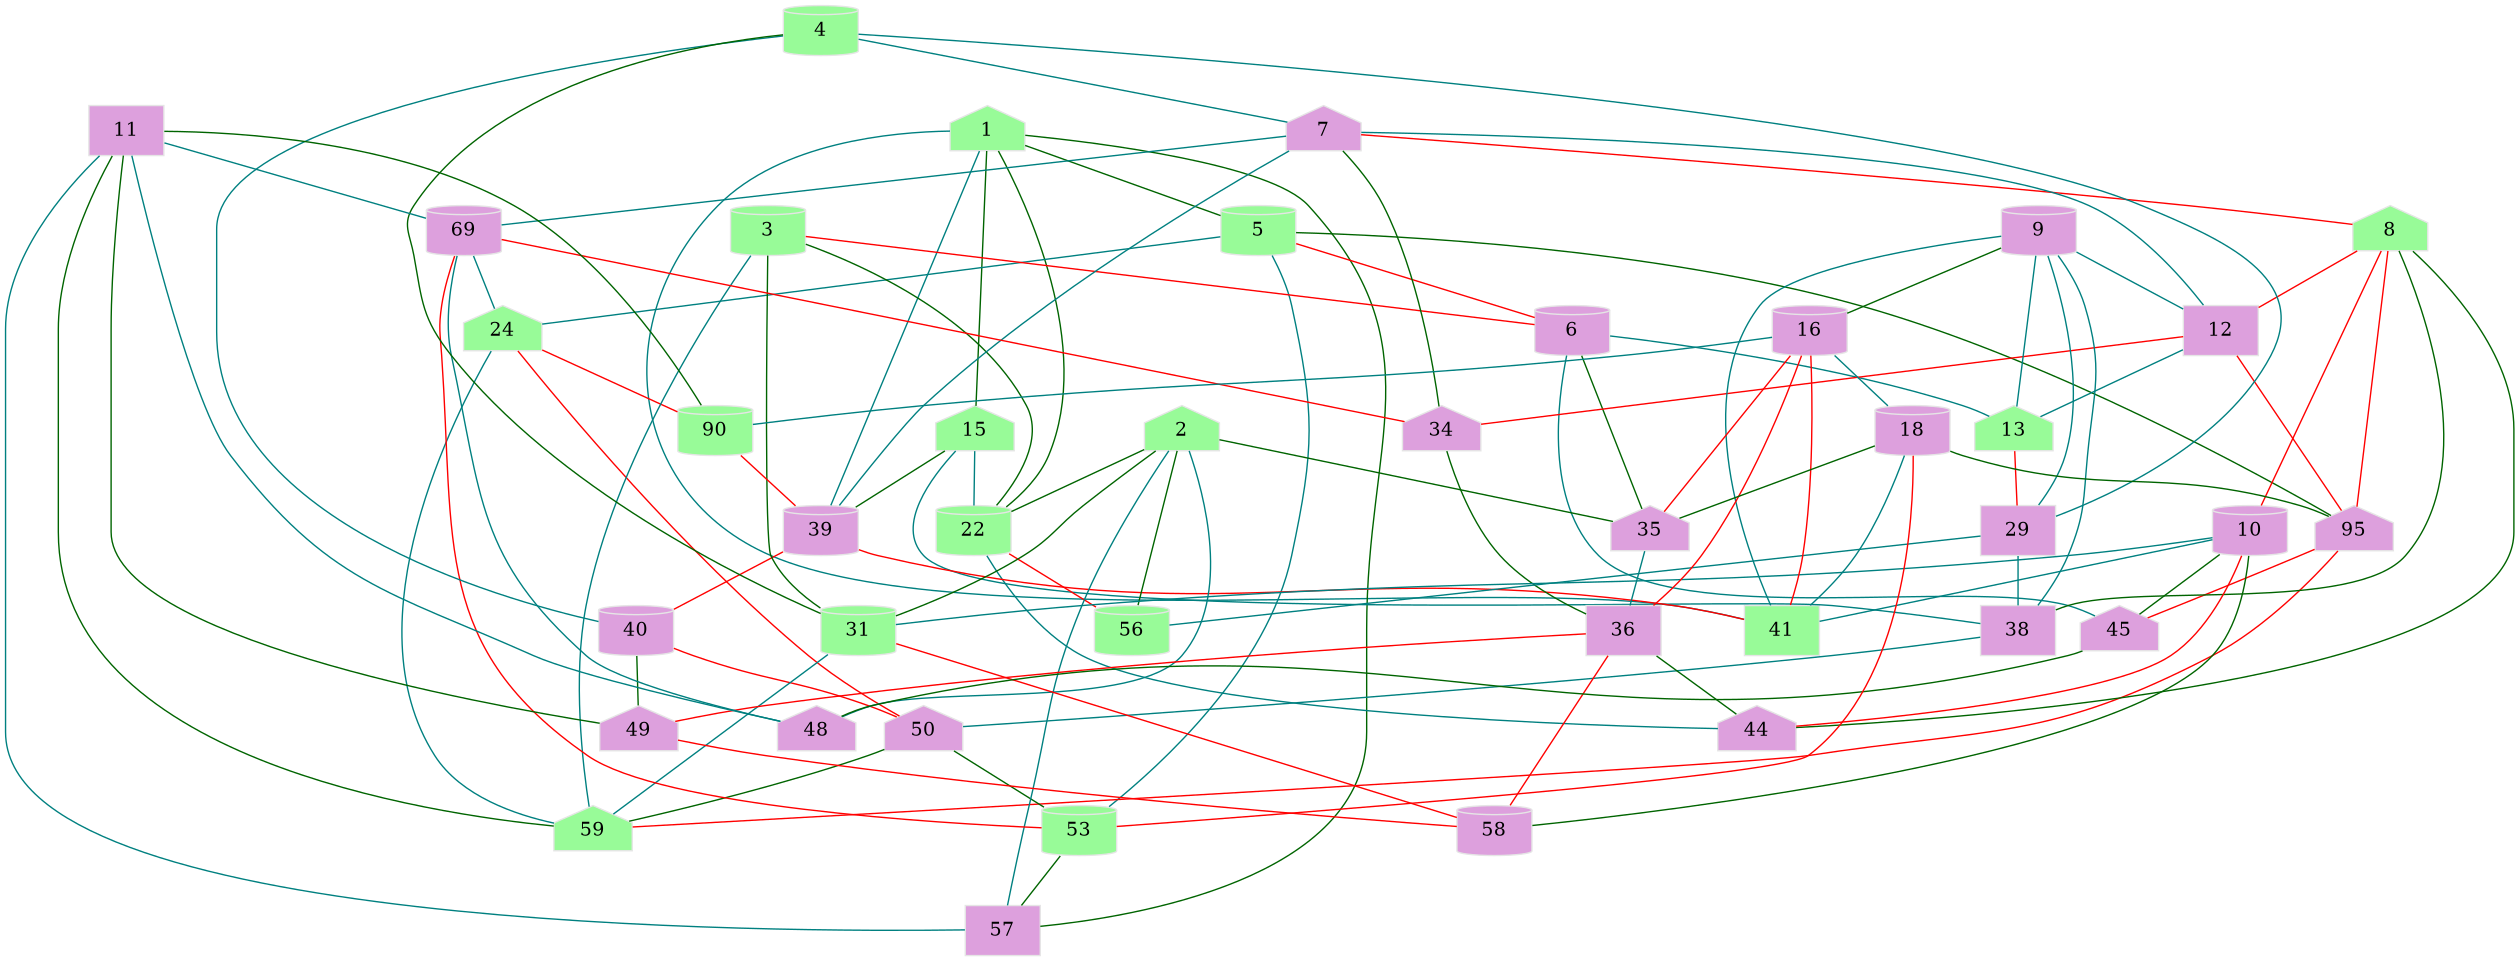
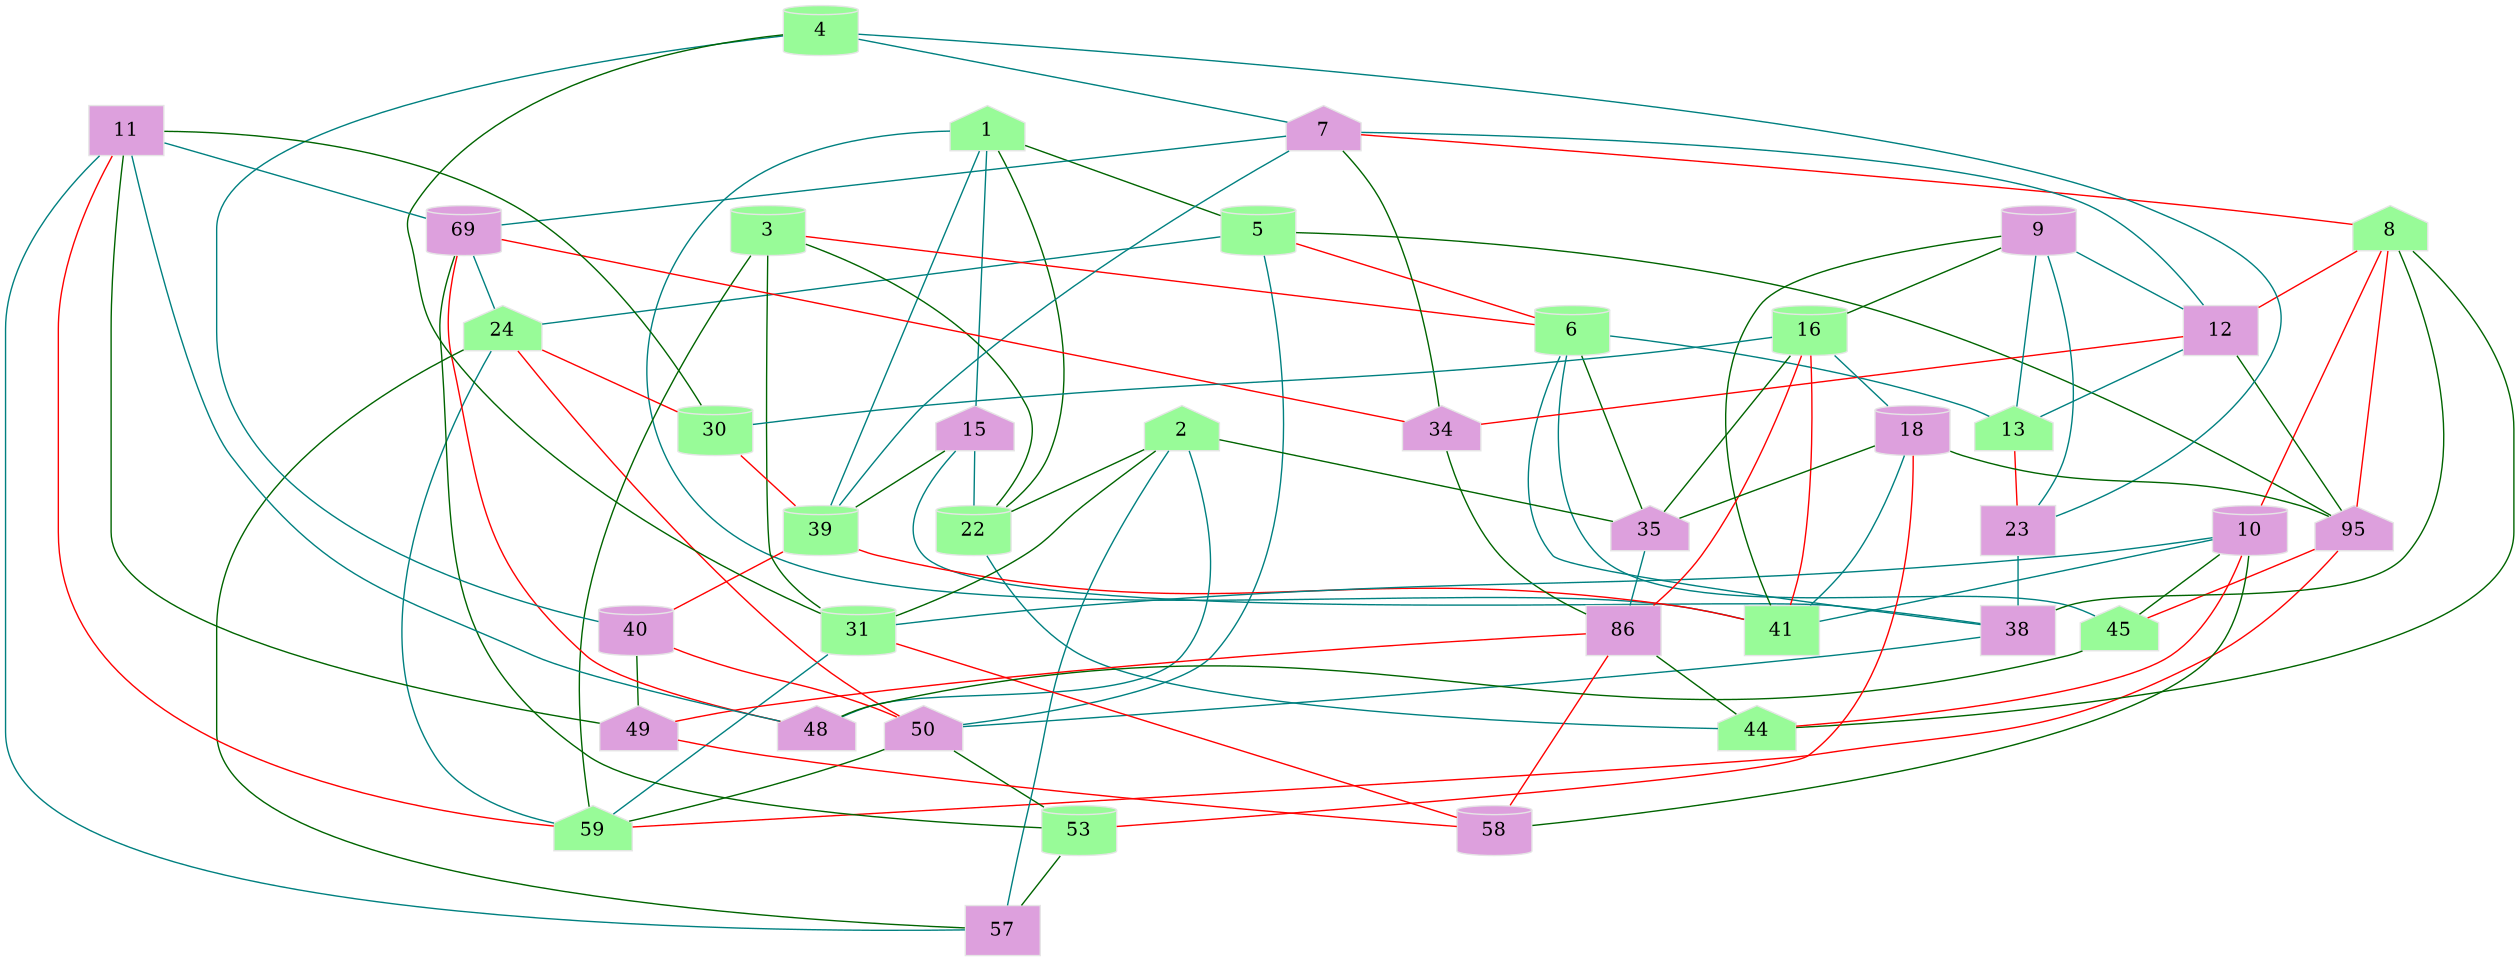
edge "1" -- "15": color darkgreen -> teal
node "6": fillcolor plum -> palegreen
edge "9" -- "41": color teal -> darkgreen
node "16": fillcolor plum -> palegreen
edge "16" -- "35": color red -> darkgreen
edge "12" -- "95": color red -> darkgreen
node "90": label "90" -> "30"
node "15": fillcolor palegreen -> plum
edge "9" -- "38": now "6" -- "38"
edge "3" -- "59": color teal -> darkgreen
edge "1" -- "57": now "24" -- "57"
node "39": fillcolor plum -> palegreen
node "29": label "29" -> "23"
edge "5" -- "53": now "5" -- "50"
edge "69" -- "48": color teal -> red
node "56": removed
node "36": label "36" -> "86"
node "45": fillcolor plum -> palegreen
edge "11" -- "59": color darkgreen -> red
edge "69" -- "53": color red -> darkgreen
node "44": fillcolor plum -> palegreen
